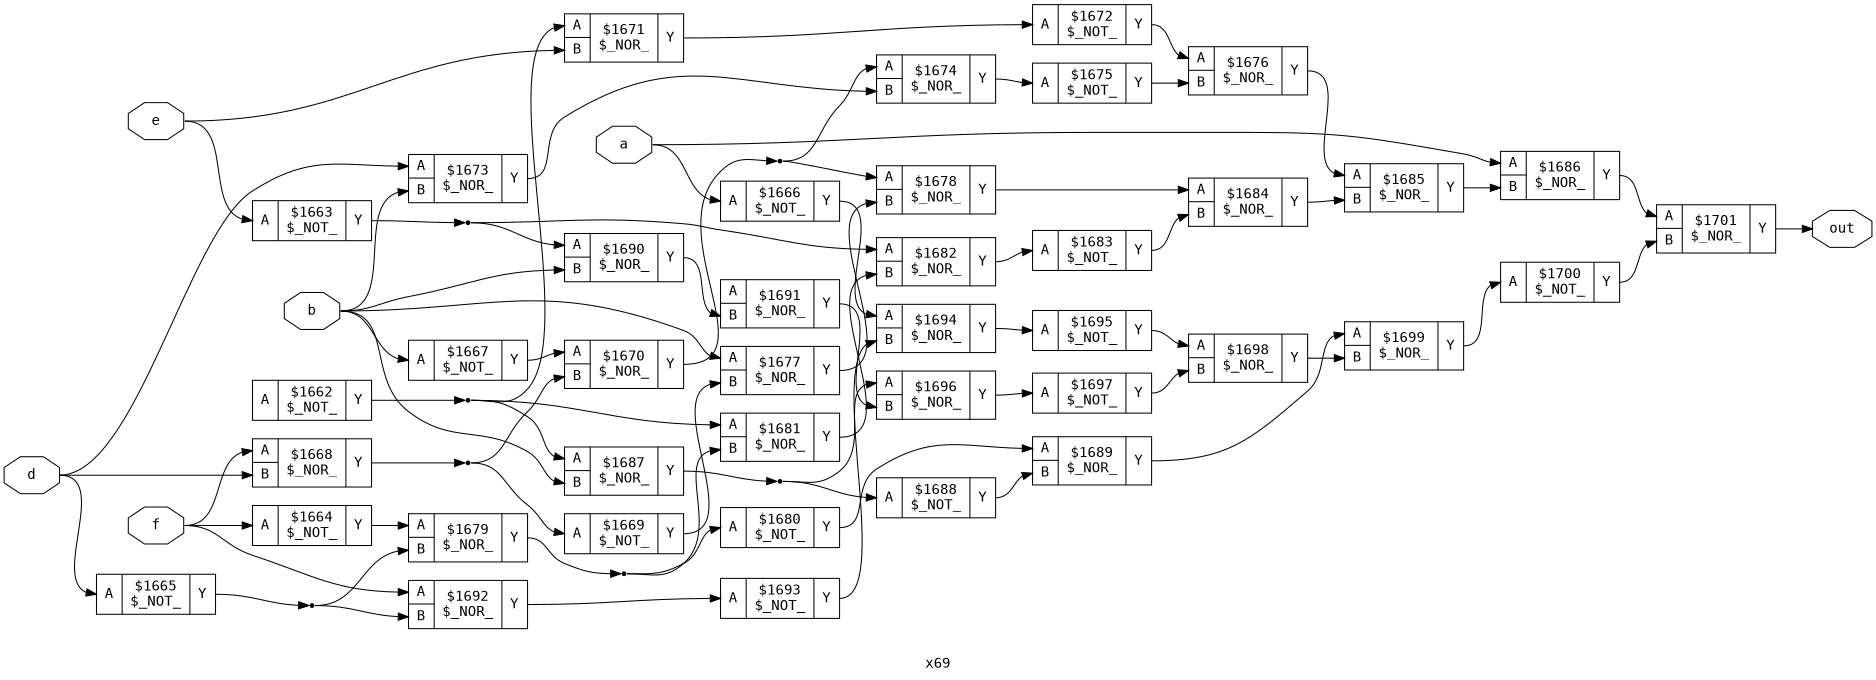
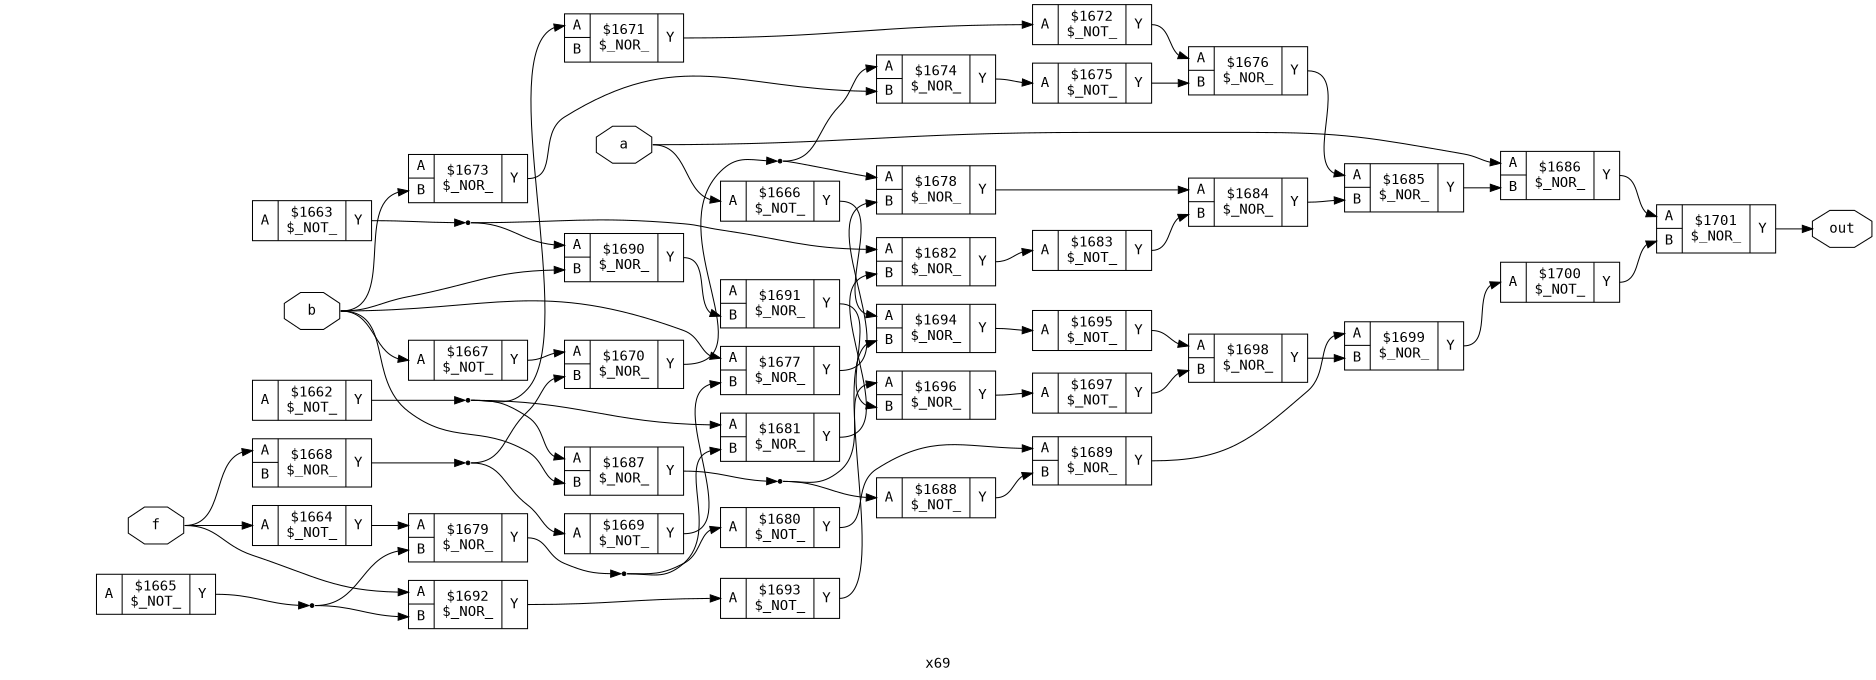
node "e": removed
node "d": removed
